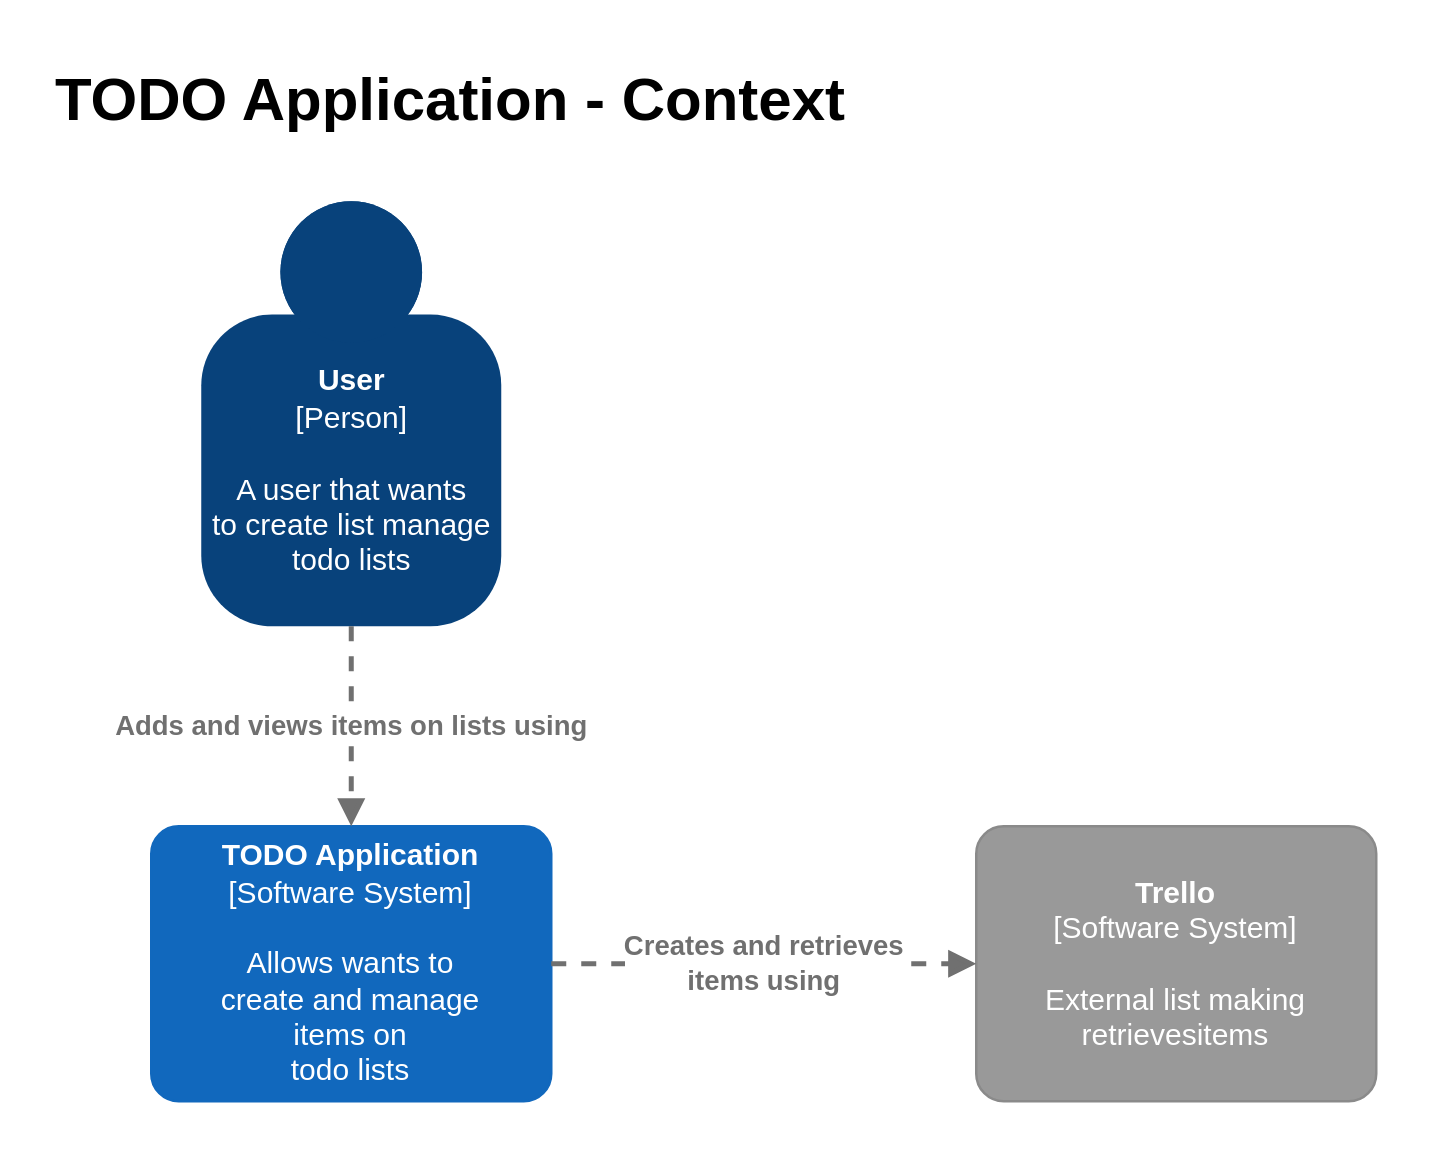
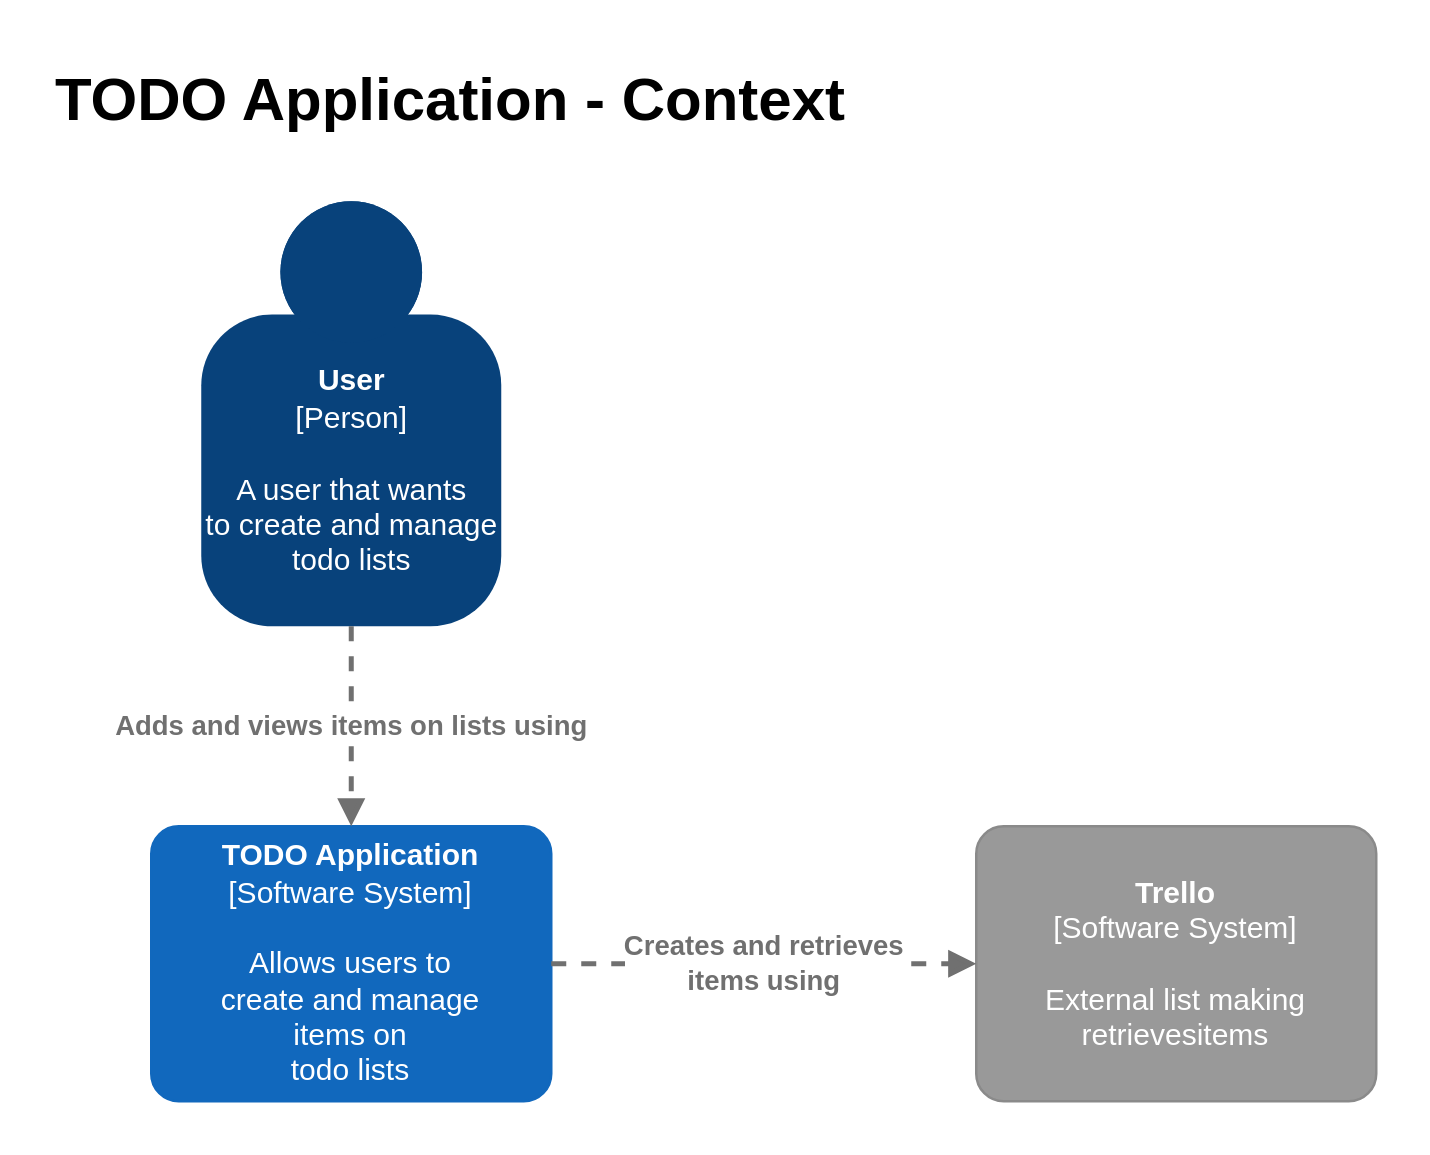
node "User [Person] A user that wants to create list manage todo lists": label "User [Person] A user that wants to create list manage todo lists" -> "User [Person] A user that wants to create and manage todo lists"
node "TODO Application [Software System] Allows wants to create and manage items on todo lists": label "TODO Application [Software System] Allows wants to create and manage items on todo lists" -> "TODO Application [Software System] Allows users to create and manage items on todo lists"
